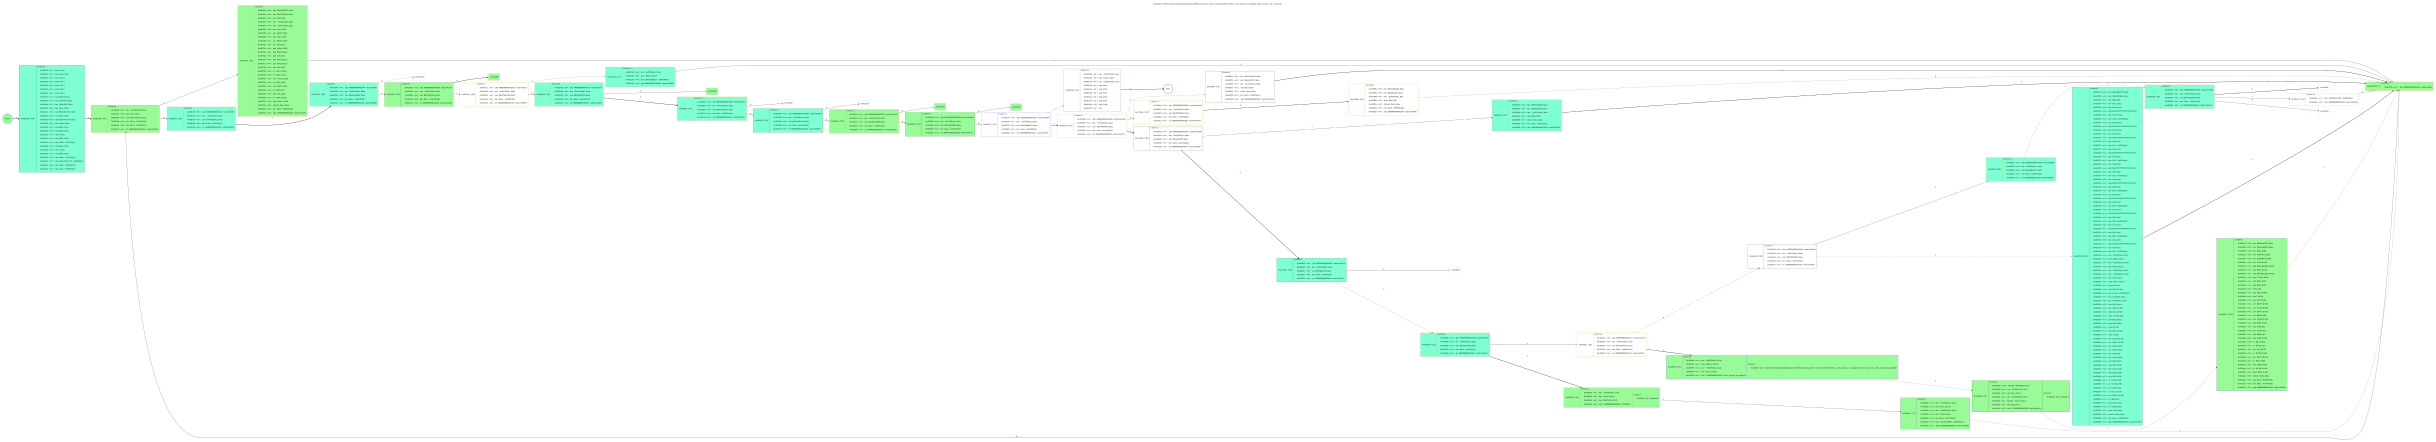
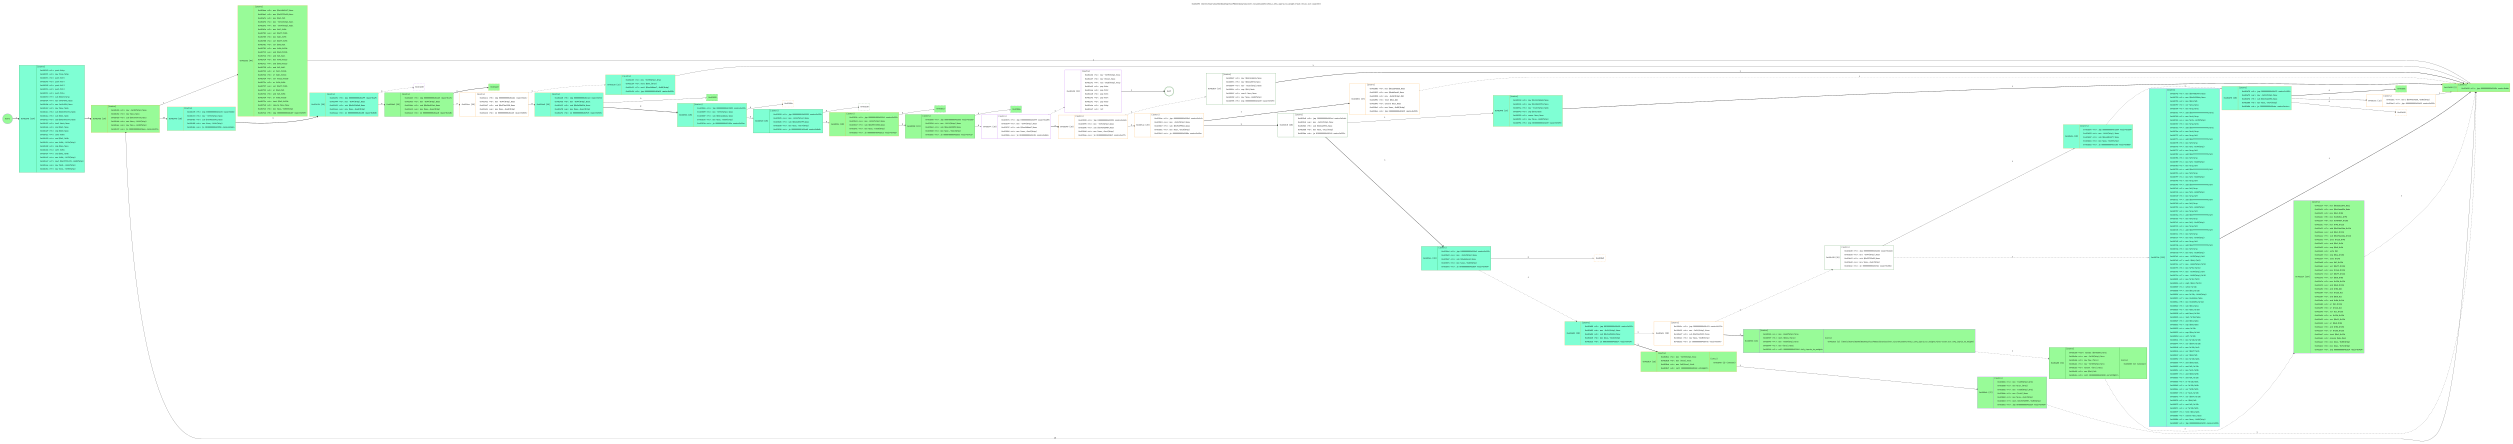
node "0x40168c": fillcolor white -> palegreen
edge "0x401590 [28]" -> "0x4015c8 [28]": now "0x4015ac [28]" -> "0x4015c8 [28]"
